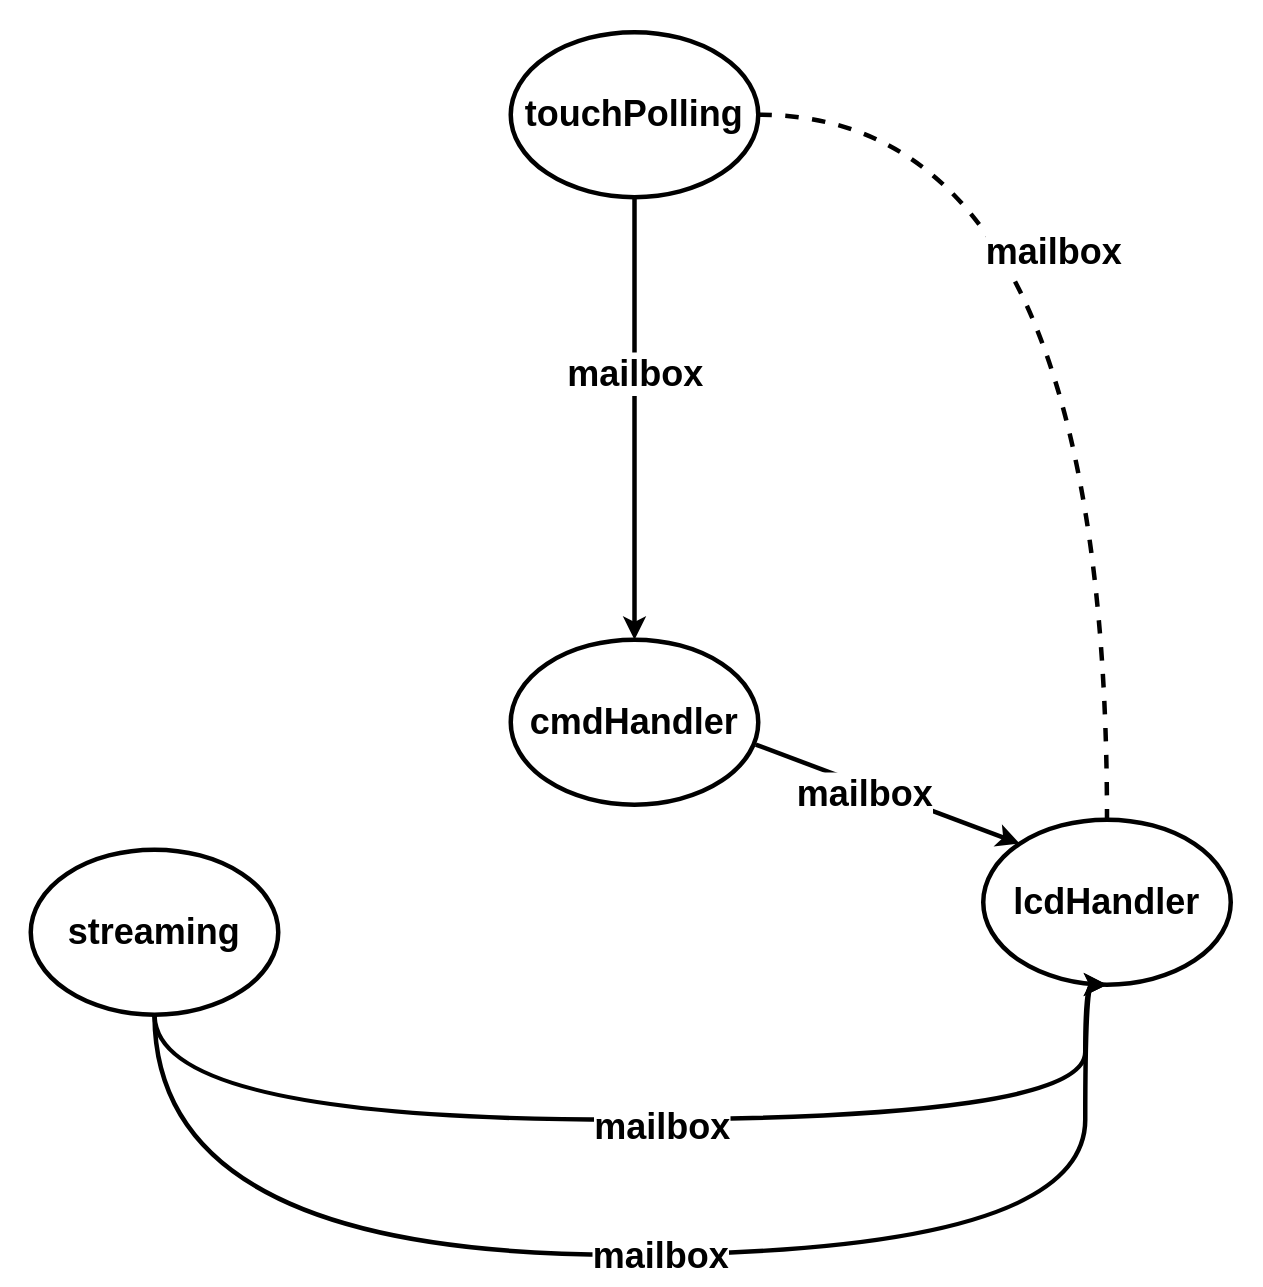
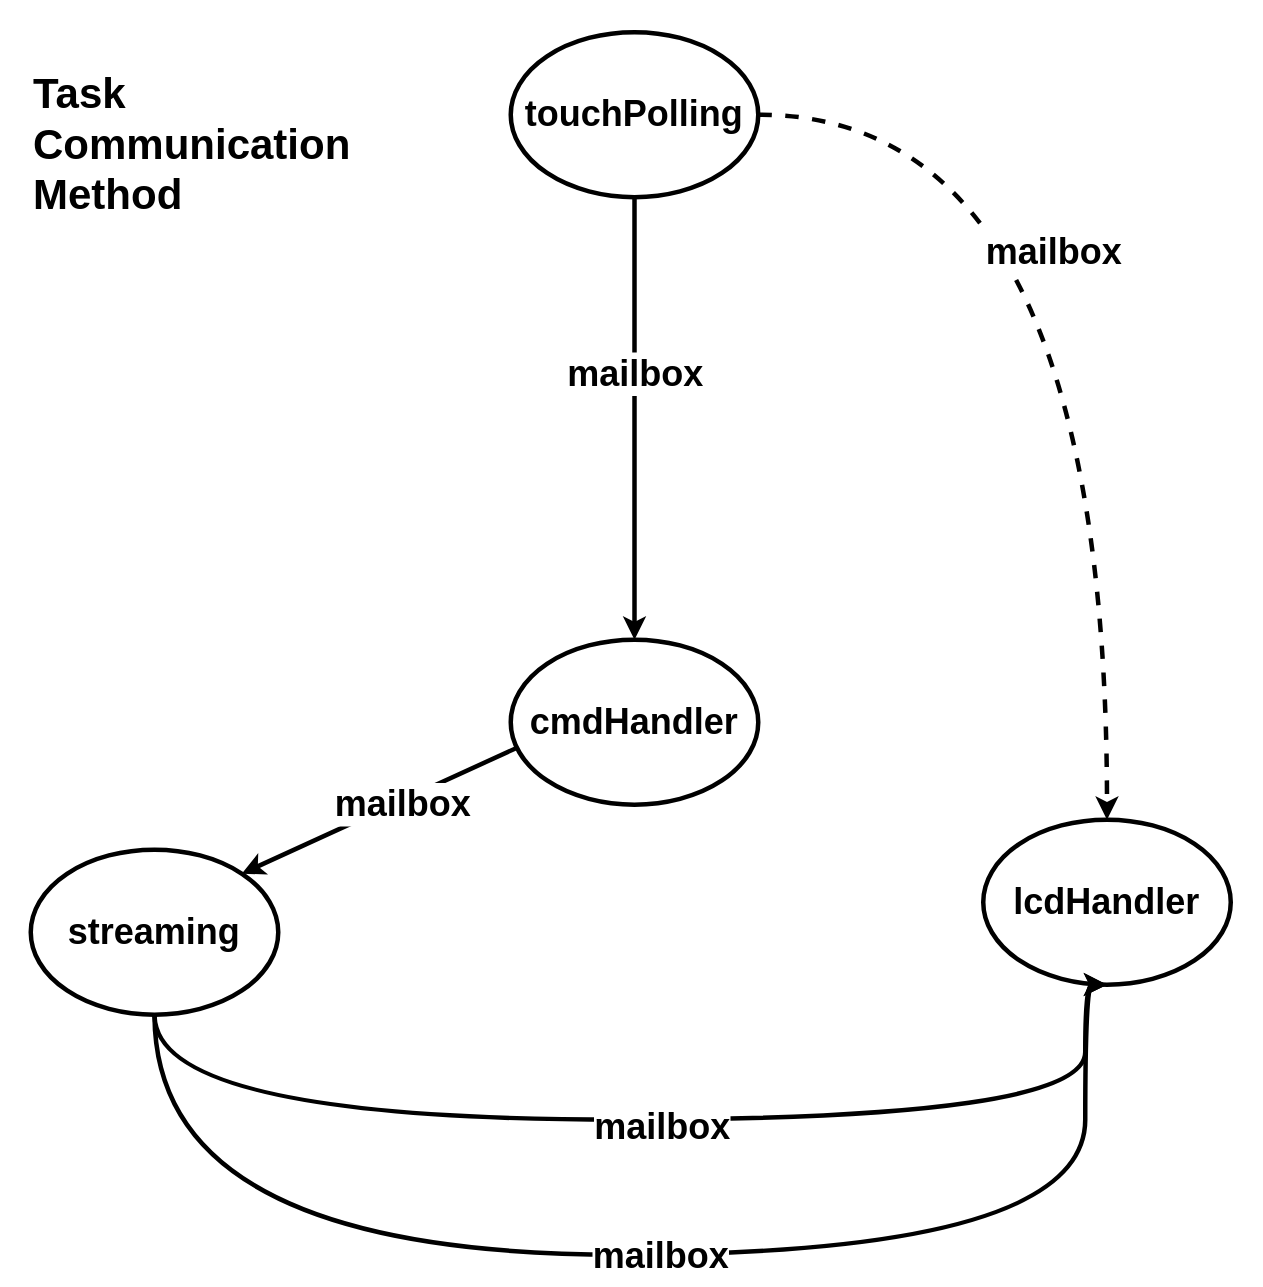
node "Task Communication Method": added
edge "cmdHandler" -> "lcdHandler": removed, label "mailbox"
edge "touchPolling" -- "lcdHandler": arrowhead none -> classic
edge "cmdHandler" -> "streaming": added, label "mailbox"
